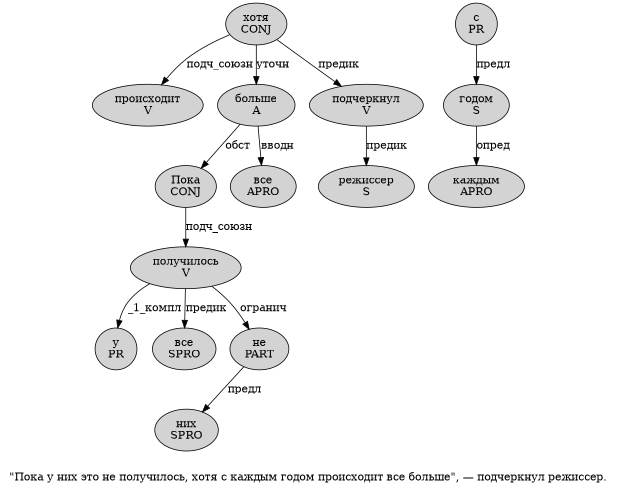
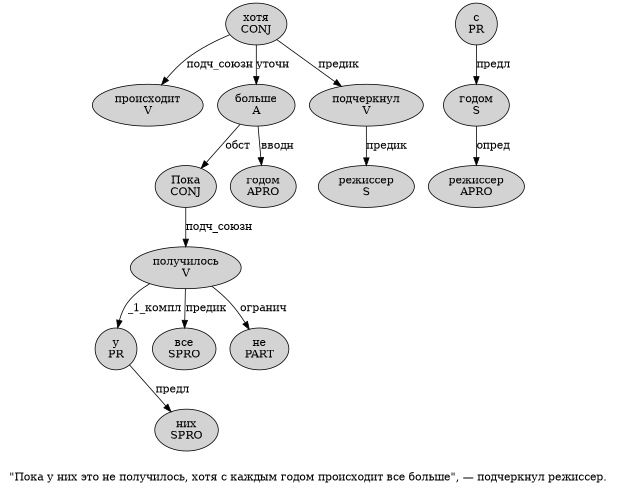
node "все APRO": label "все APRO" -> "годом APRO"
node "каждым APRO": label "каждым APRO" -> "режиссер APRO"
edge "не PART" -> "них SPRO": now "у PR" -> "них SPRO"
